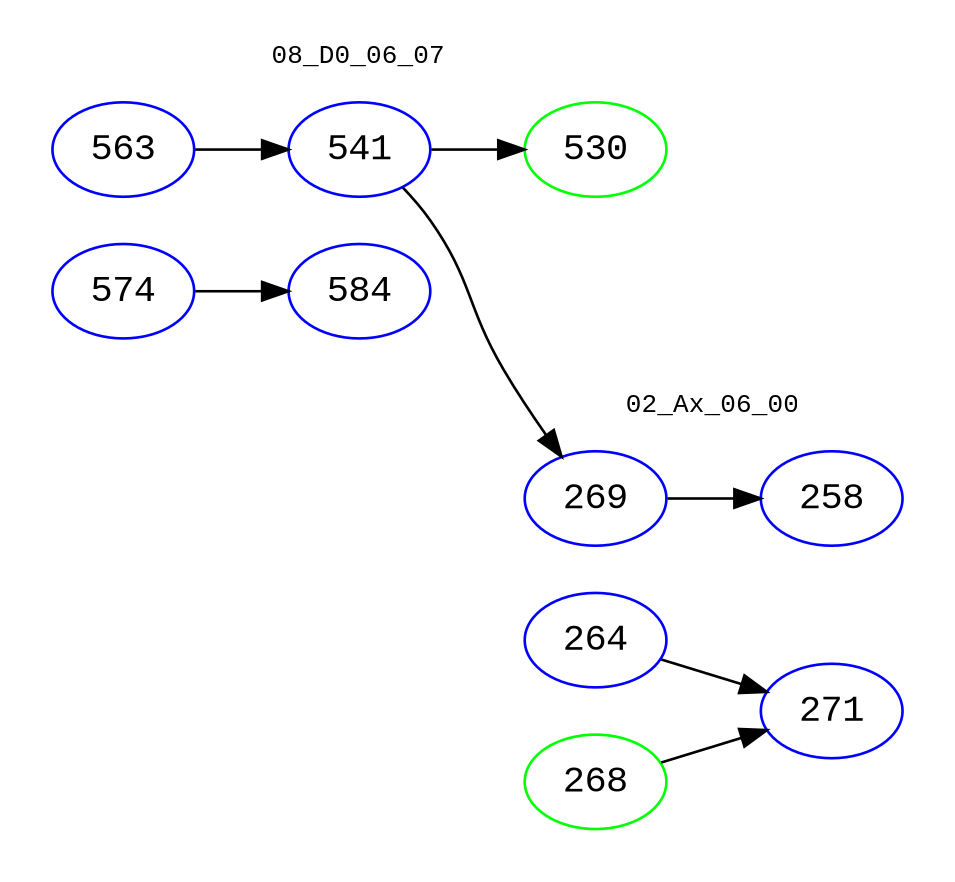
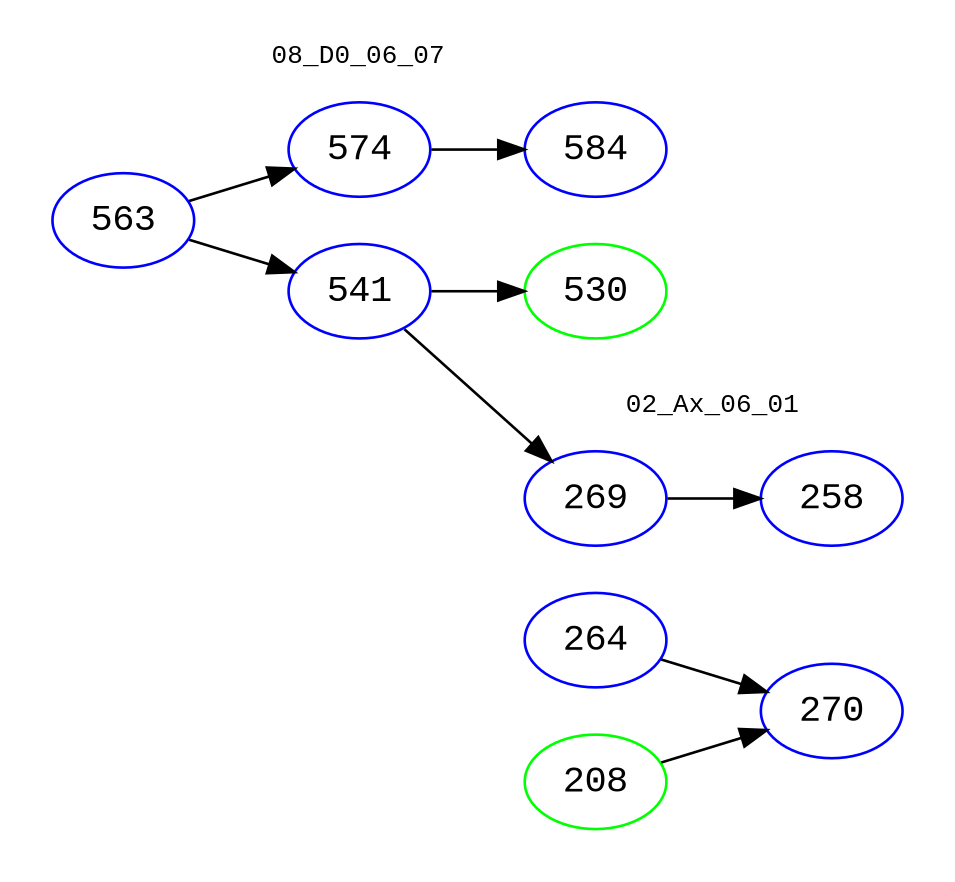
edge "563" -> "574": added
cluster "02_Ax_06_00": label "02_Ax_06_00" -> "02_Ax_06_01"
node "271": label "271" -> "270"
node "268": label "268" -> "208"
